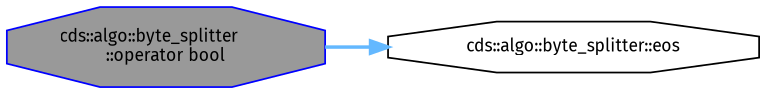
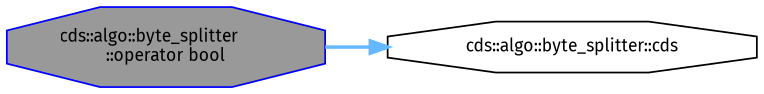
node "cds::algo::byte_splitter::eos": label "cds::algo::byte_splitter::eos" -> "cds::algo::byte_splitter::cds"
